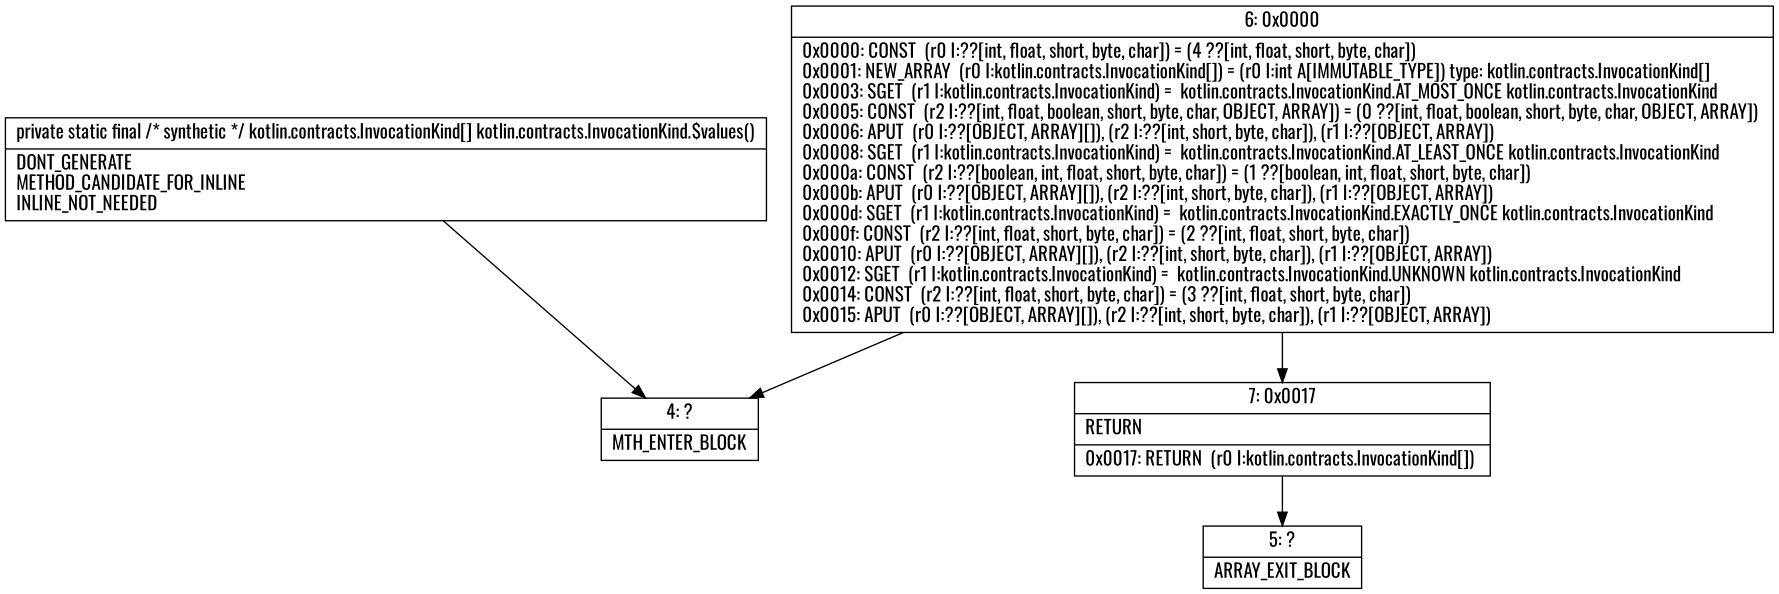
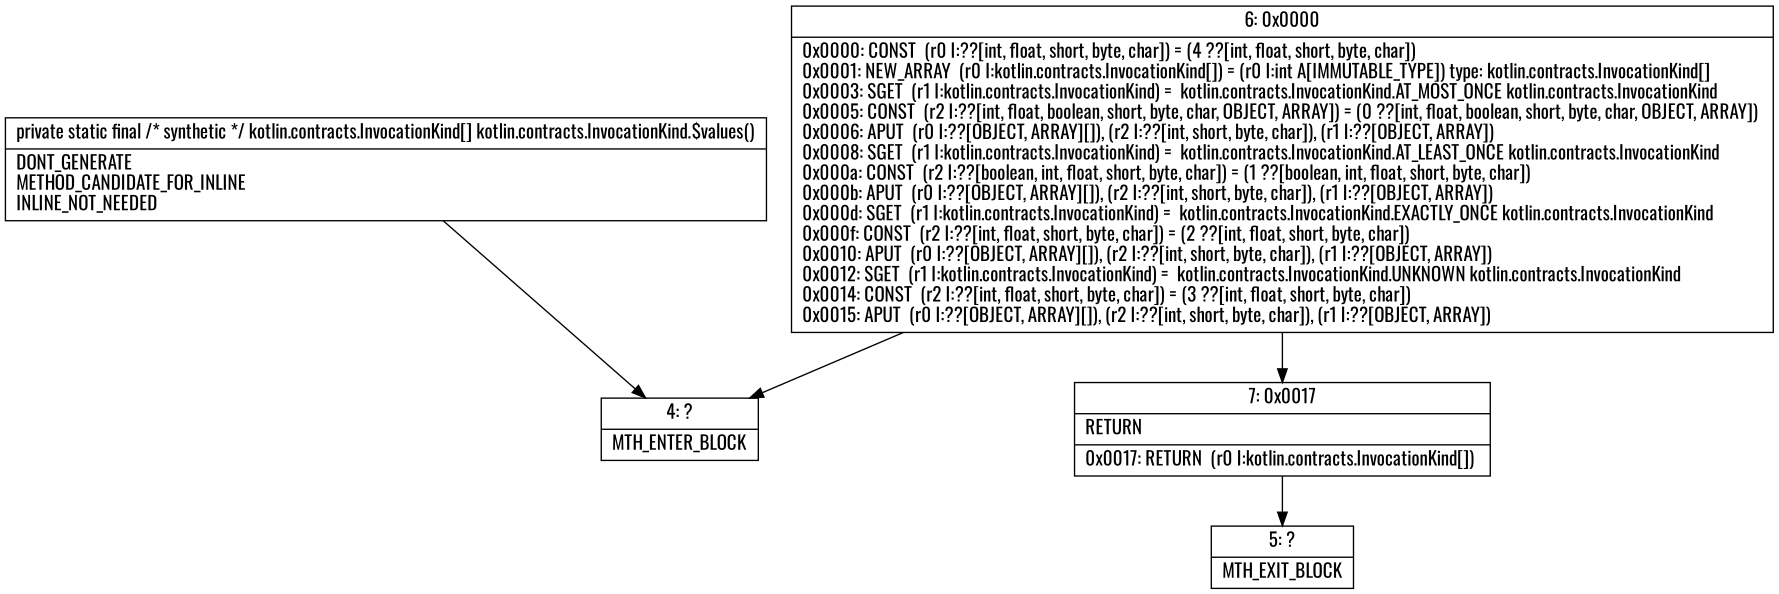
node "5: ?": text "ARRAY_EXIT_BLOCK" -> "MTH_EXIT_BLOCK"
